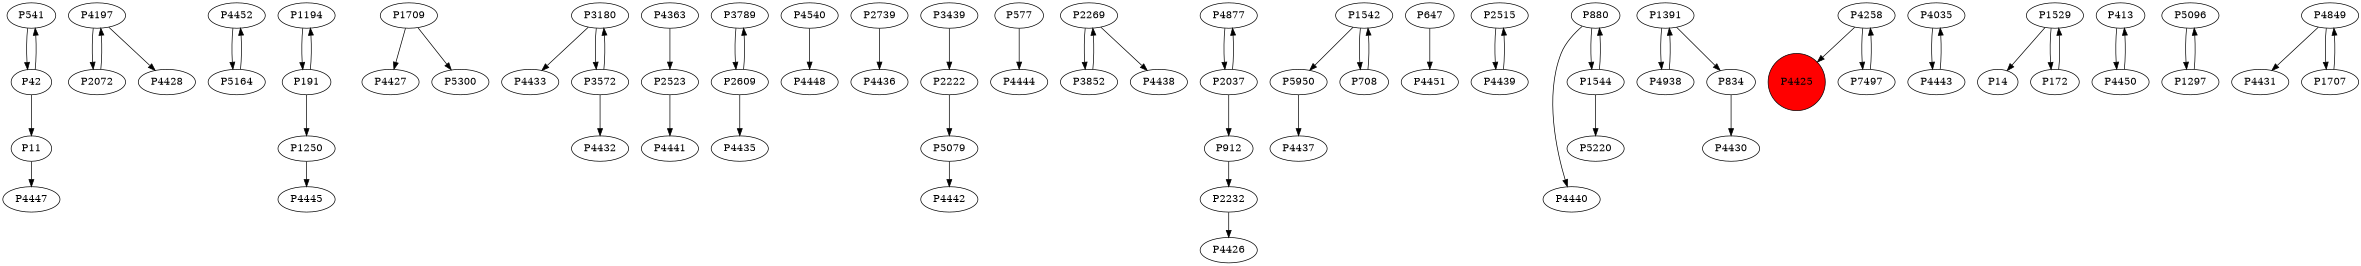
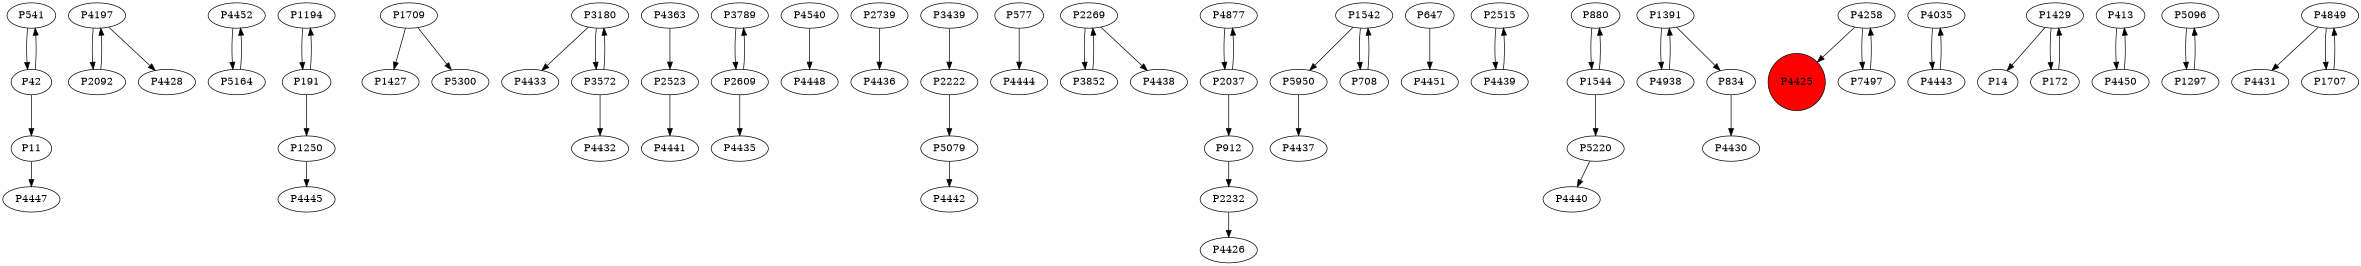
node "P1529": label "P1529" -> "P1429"
node "P2072": label "P2072" -> "P2092"
node "P4427": label "P4427" -> "P1427"
edge "P880" -> "P4440": now "P5220" -> "P4440"
